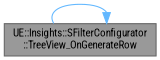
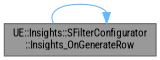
node "UE::Insights::SFilterConfigurator ::TreeView_OnGenerateRow": label "UE::Insights::SFilterConfigurator ::TreeView_OnGenerateRow" -> "UE::Insights::SFilterConfigurator ::Insights_OnGenerateRow"
